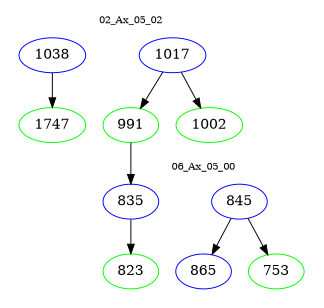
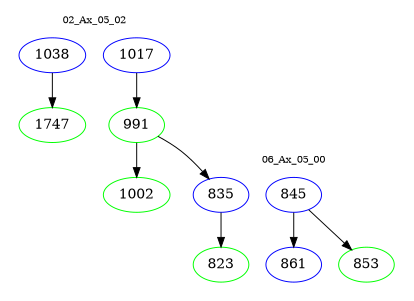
edge "1017" -> "1002": now "991" -> "1002"
node "865": label "865" -> "861"
node "753": label "753" -> "853"
